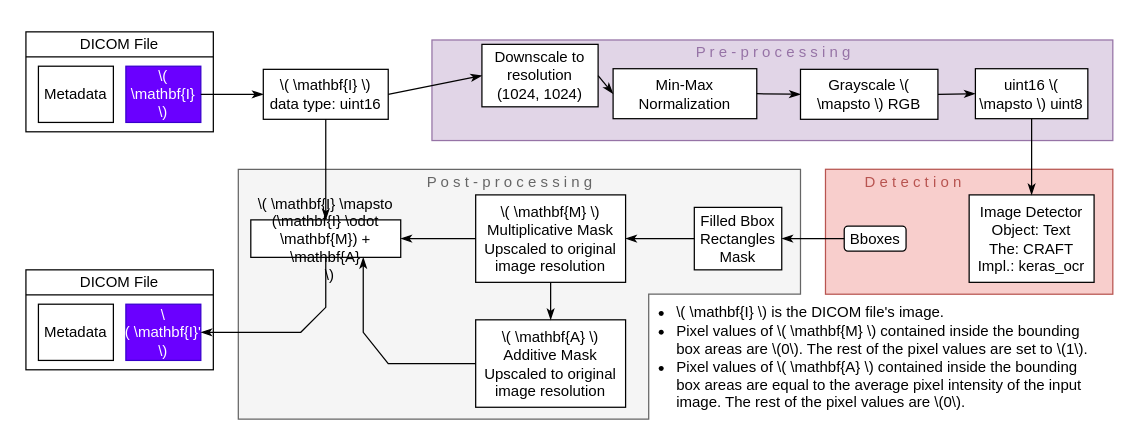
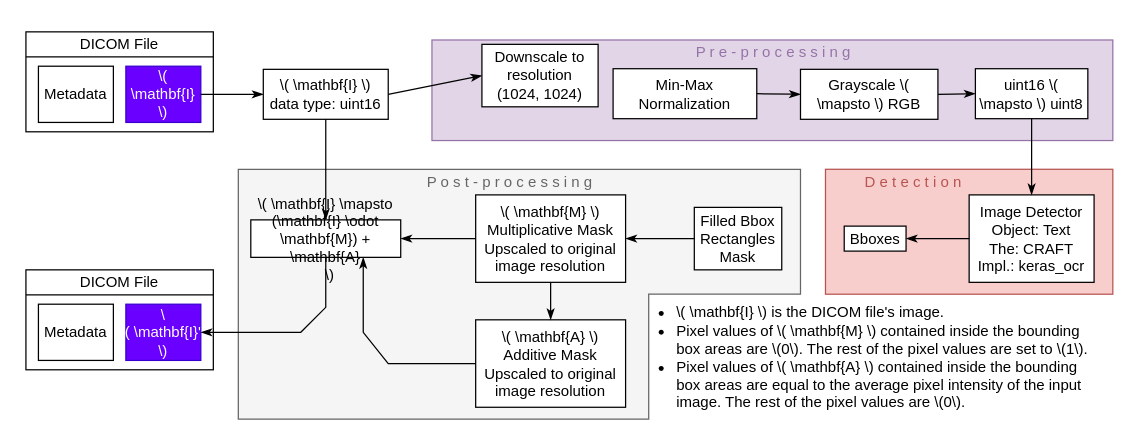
edge "Downscale to resolution (1024, 1024)" -> "Min-Max Normalization": removed
edge "Bboxes" -> "Filled Bbox Rectangles Mask": removed
node "Bboxes": shape rounded rectangle -> rectangle
edge "Image Detector Object: Text The: CRAFT Impl.: keras_ocr" -> "Bboxes": added
